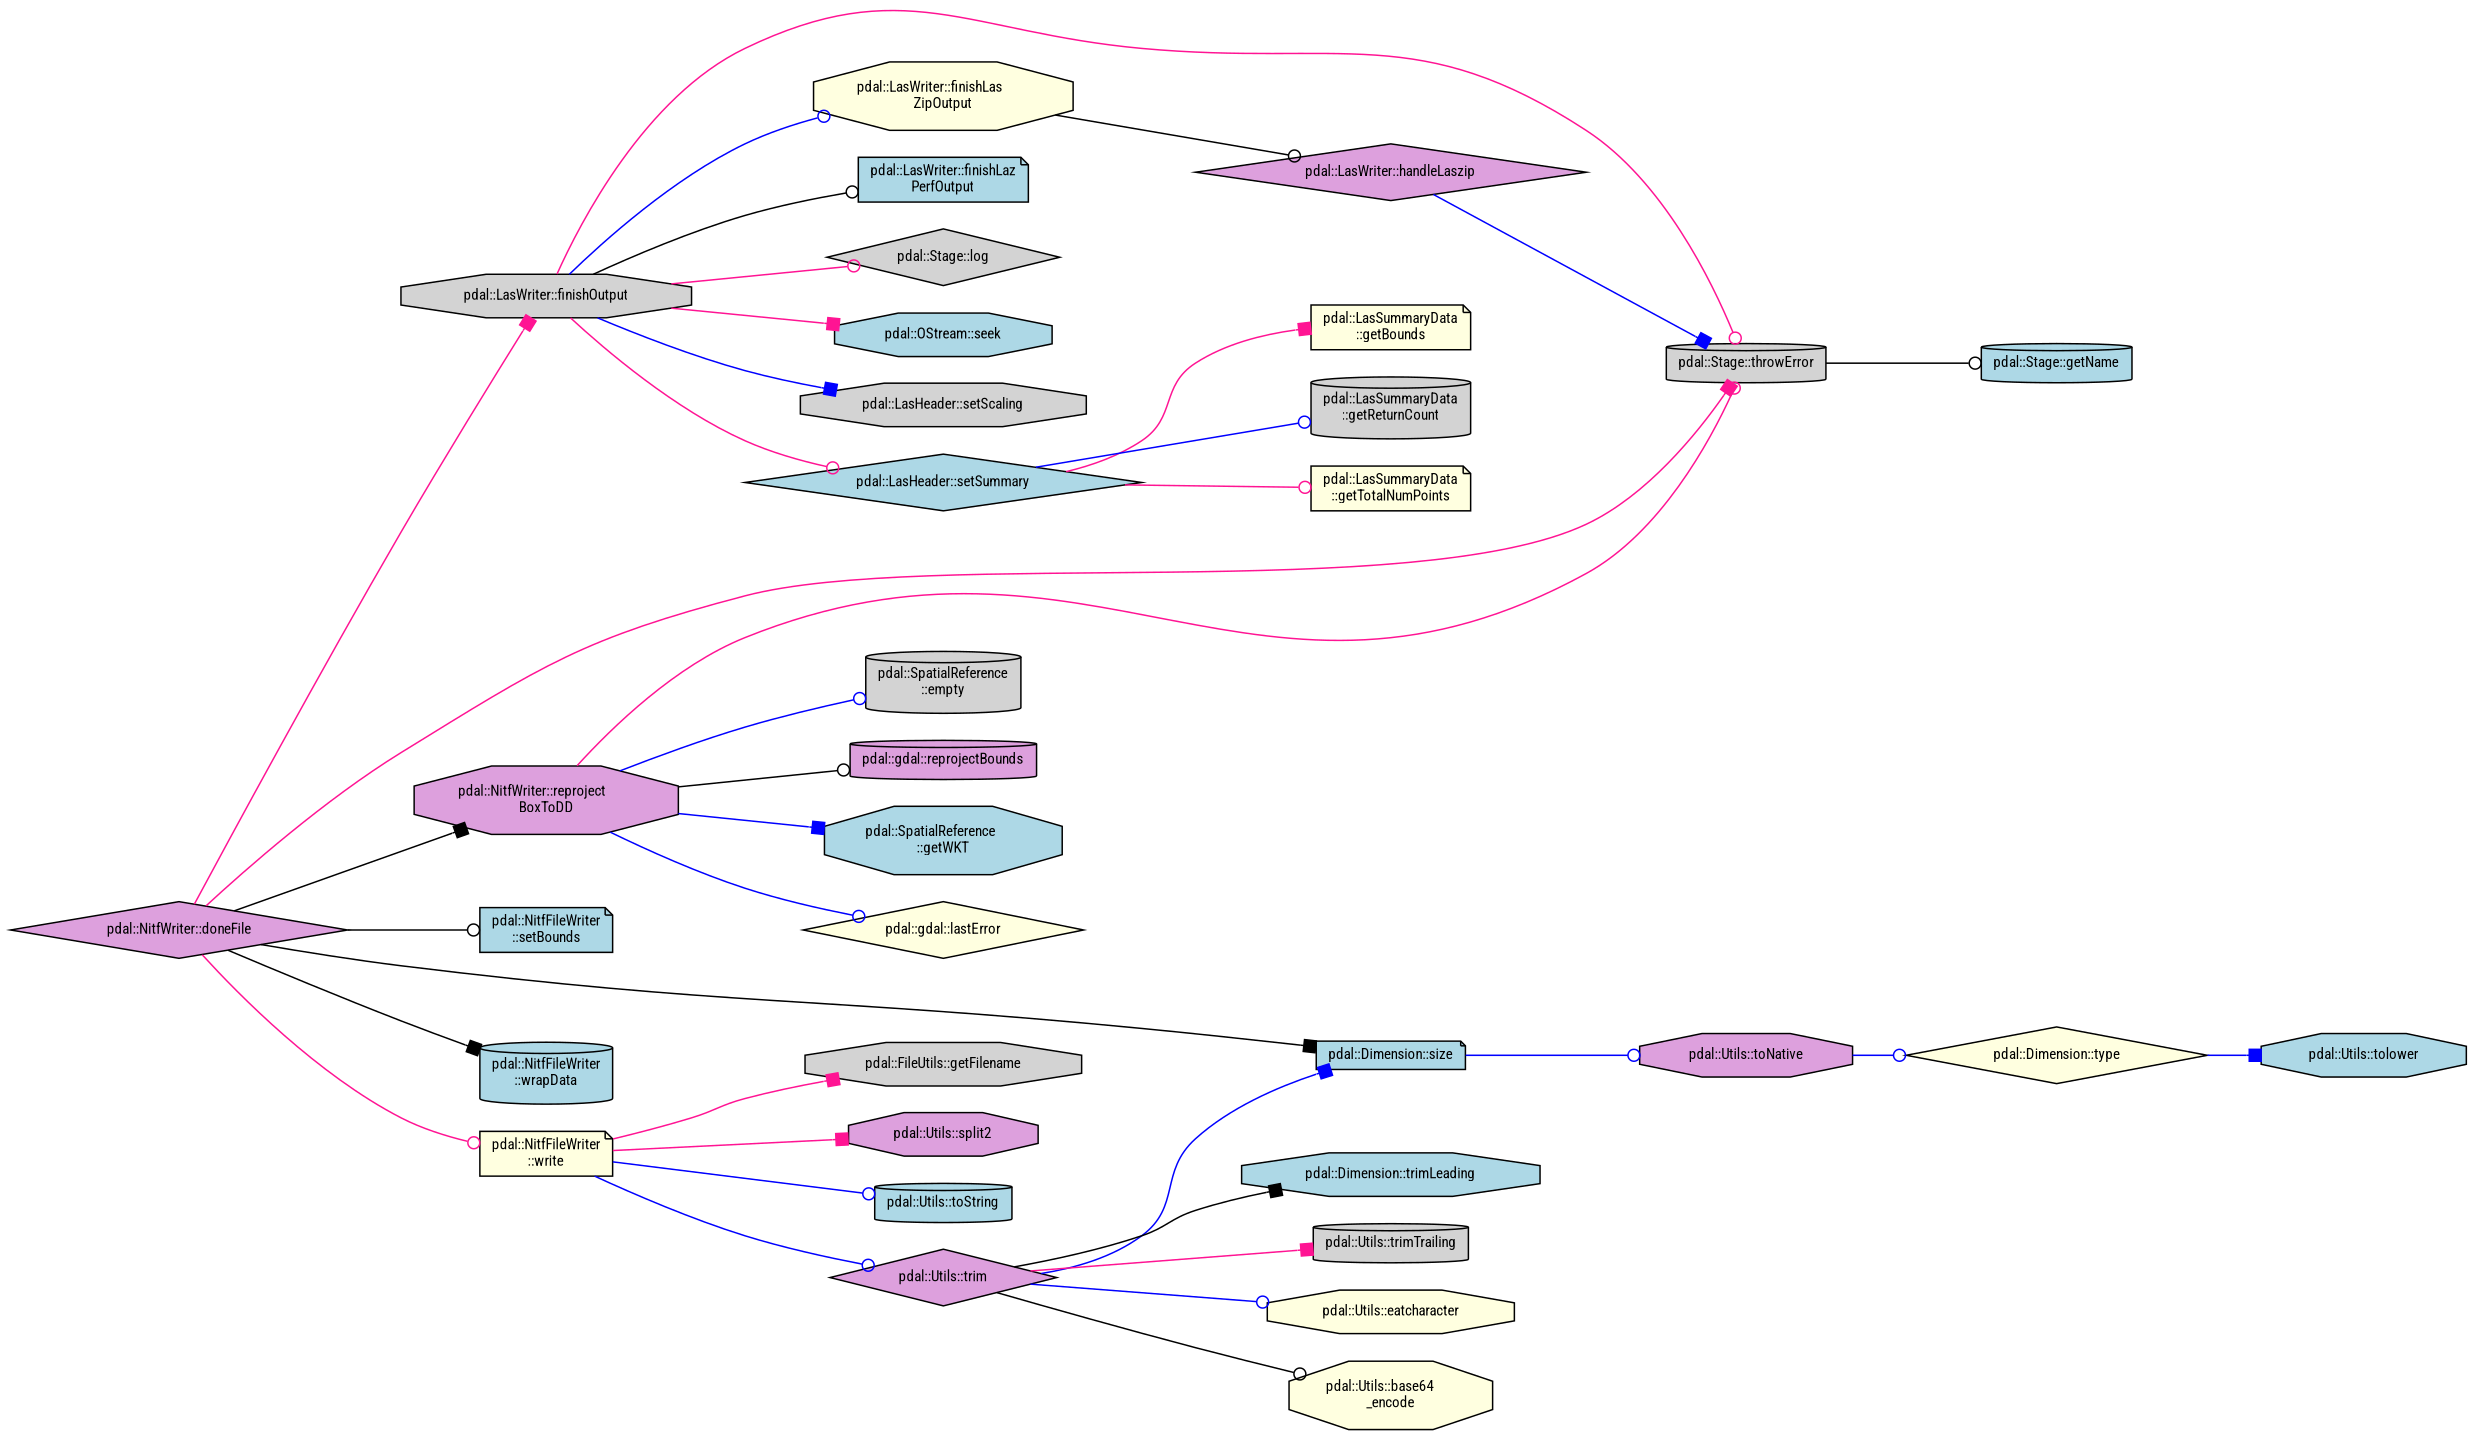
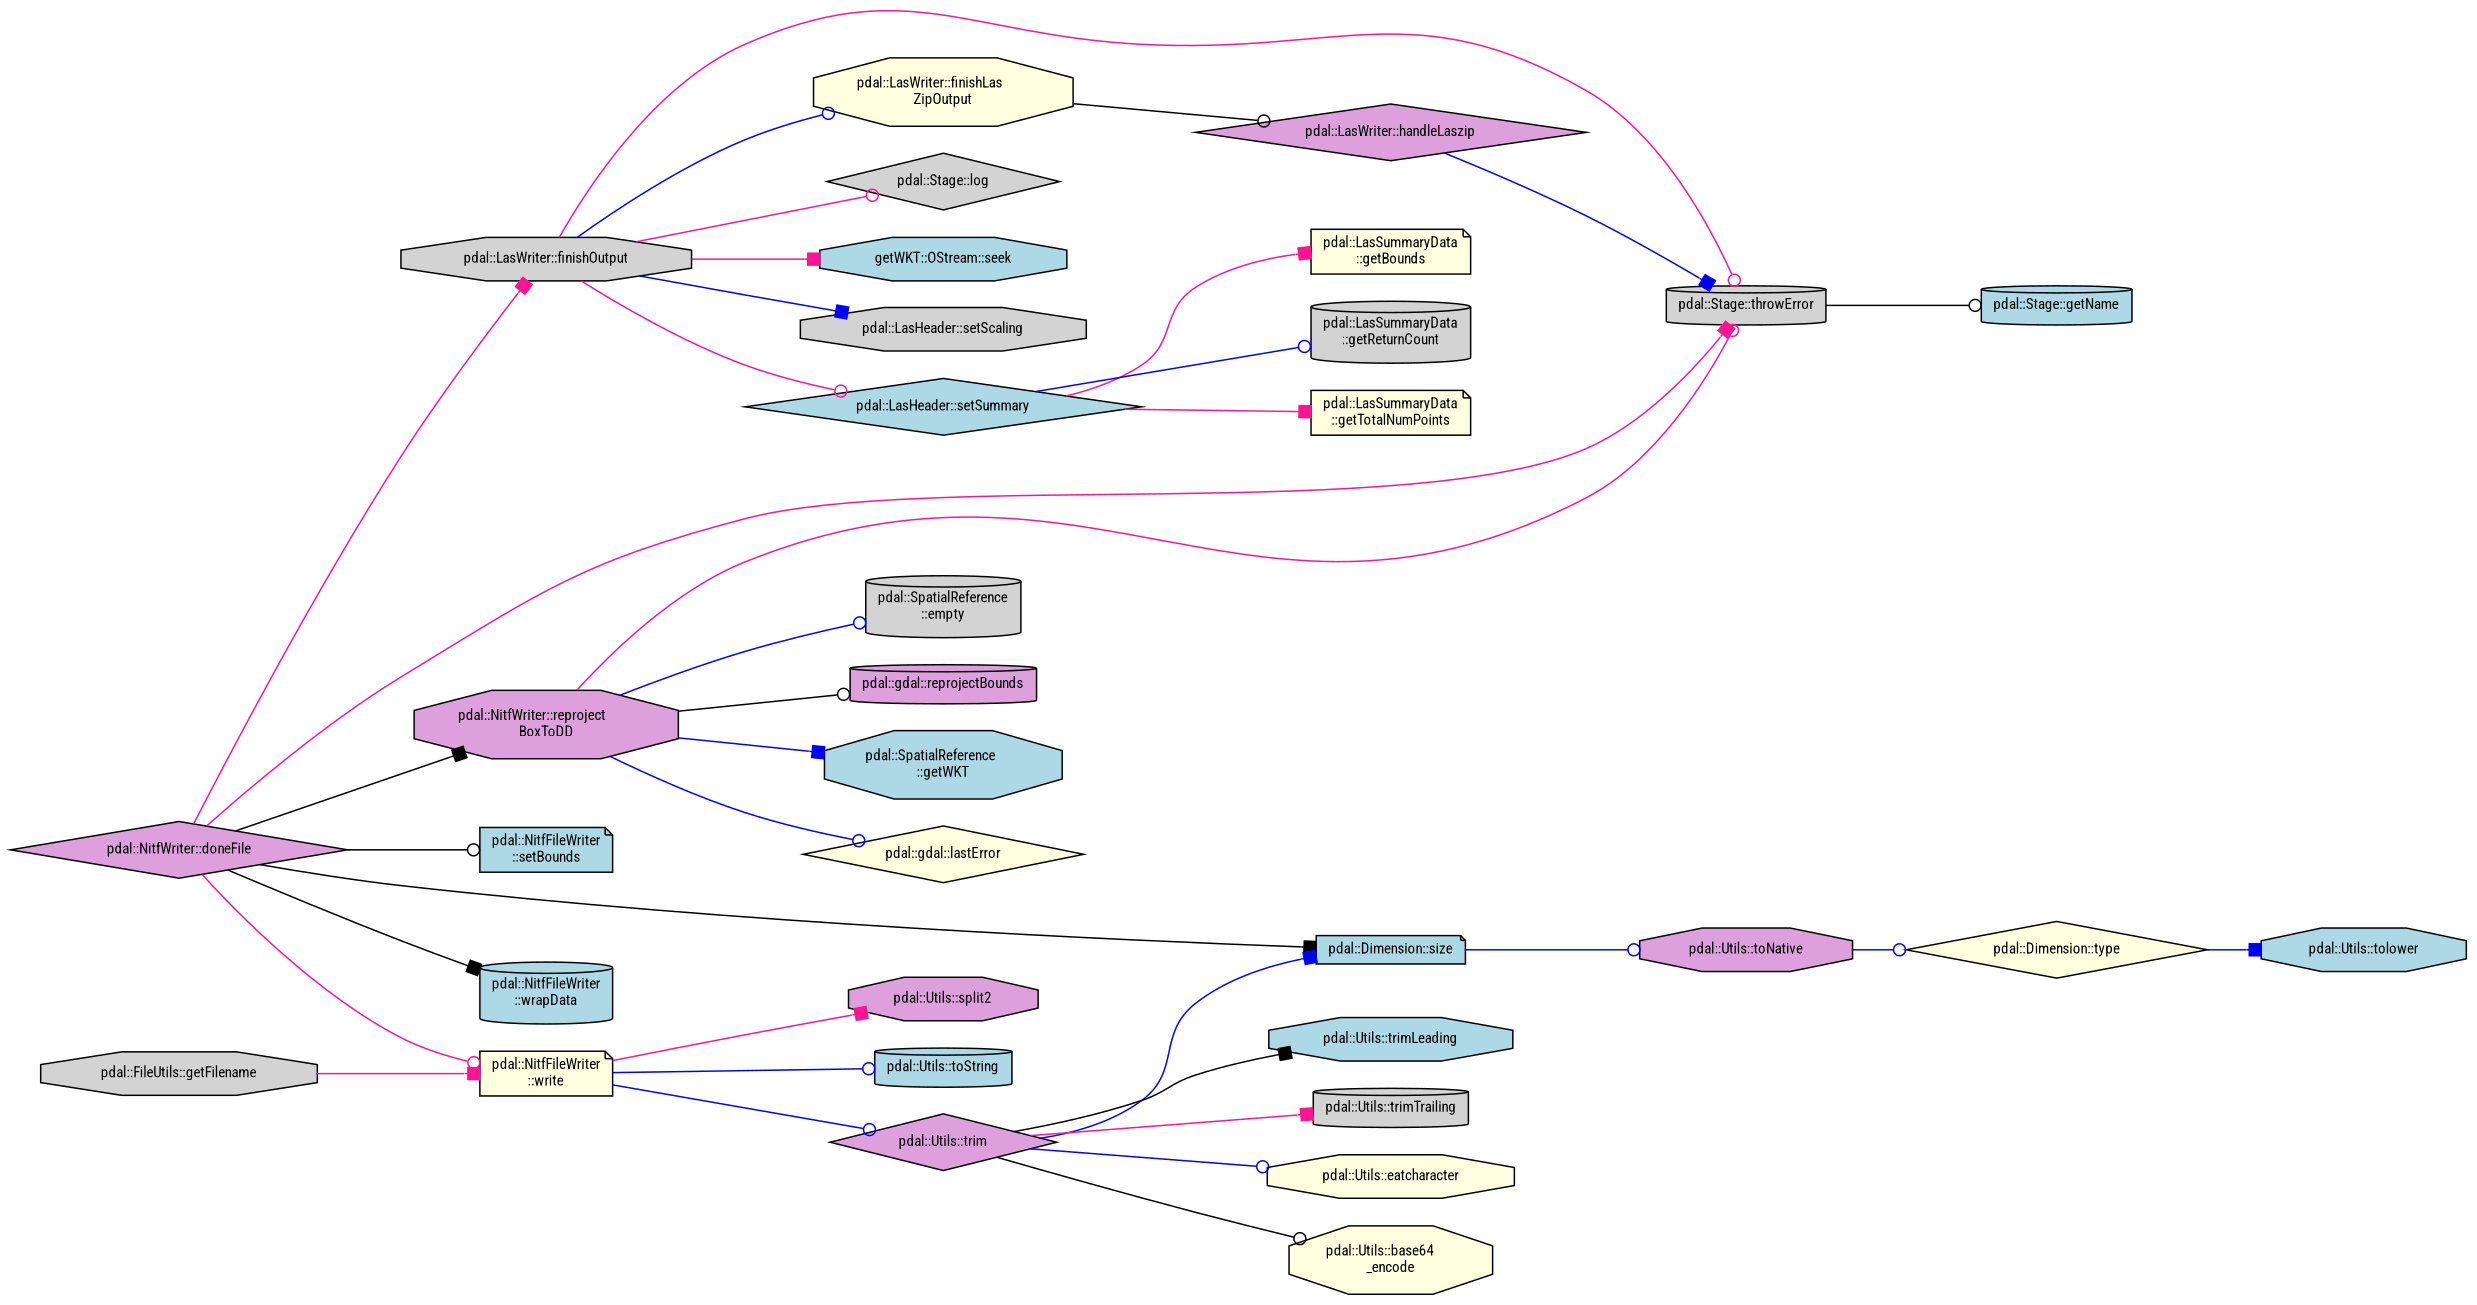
node "pdal::LasWriter::finishLaz PerfOutput": removed
node "pdal::OStream::seek": label "pdal::OStream::seek" -> "getWKT::OStream::seek"
edge "pdal::LasHeader::setSummary" -> "pdal::LasSummaryData ::getTotalNumPoints": arrowhead odot -> box
edge "pdal::NitfFileWriter ::write" -> "pdal::FileUtils::getFilename": reversed
node "pdal::Dimension::trimLeading": label "pdal::Dimension::trimLeading" -> "pdal::Utils::trimLeading"
